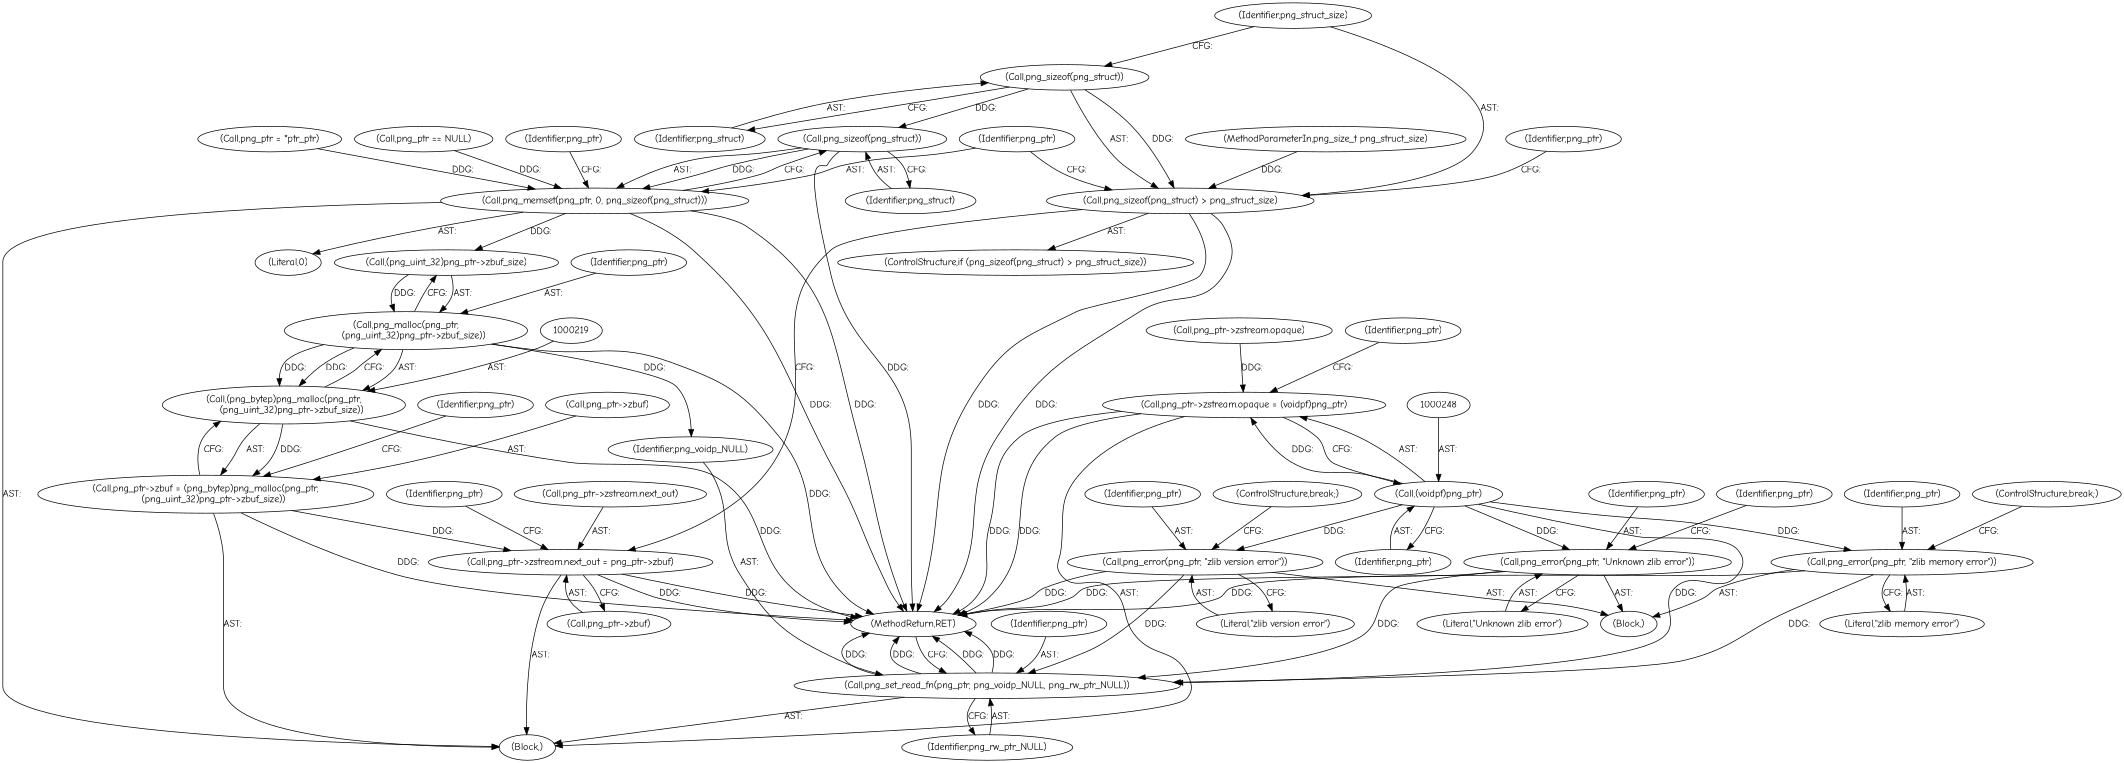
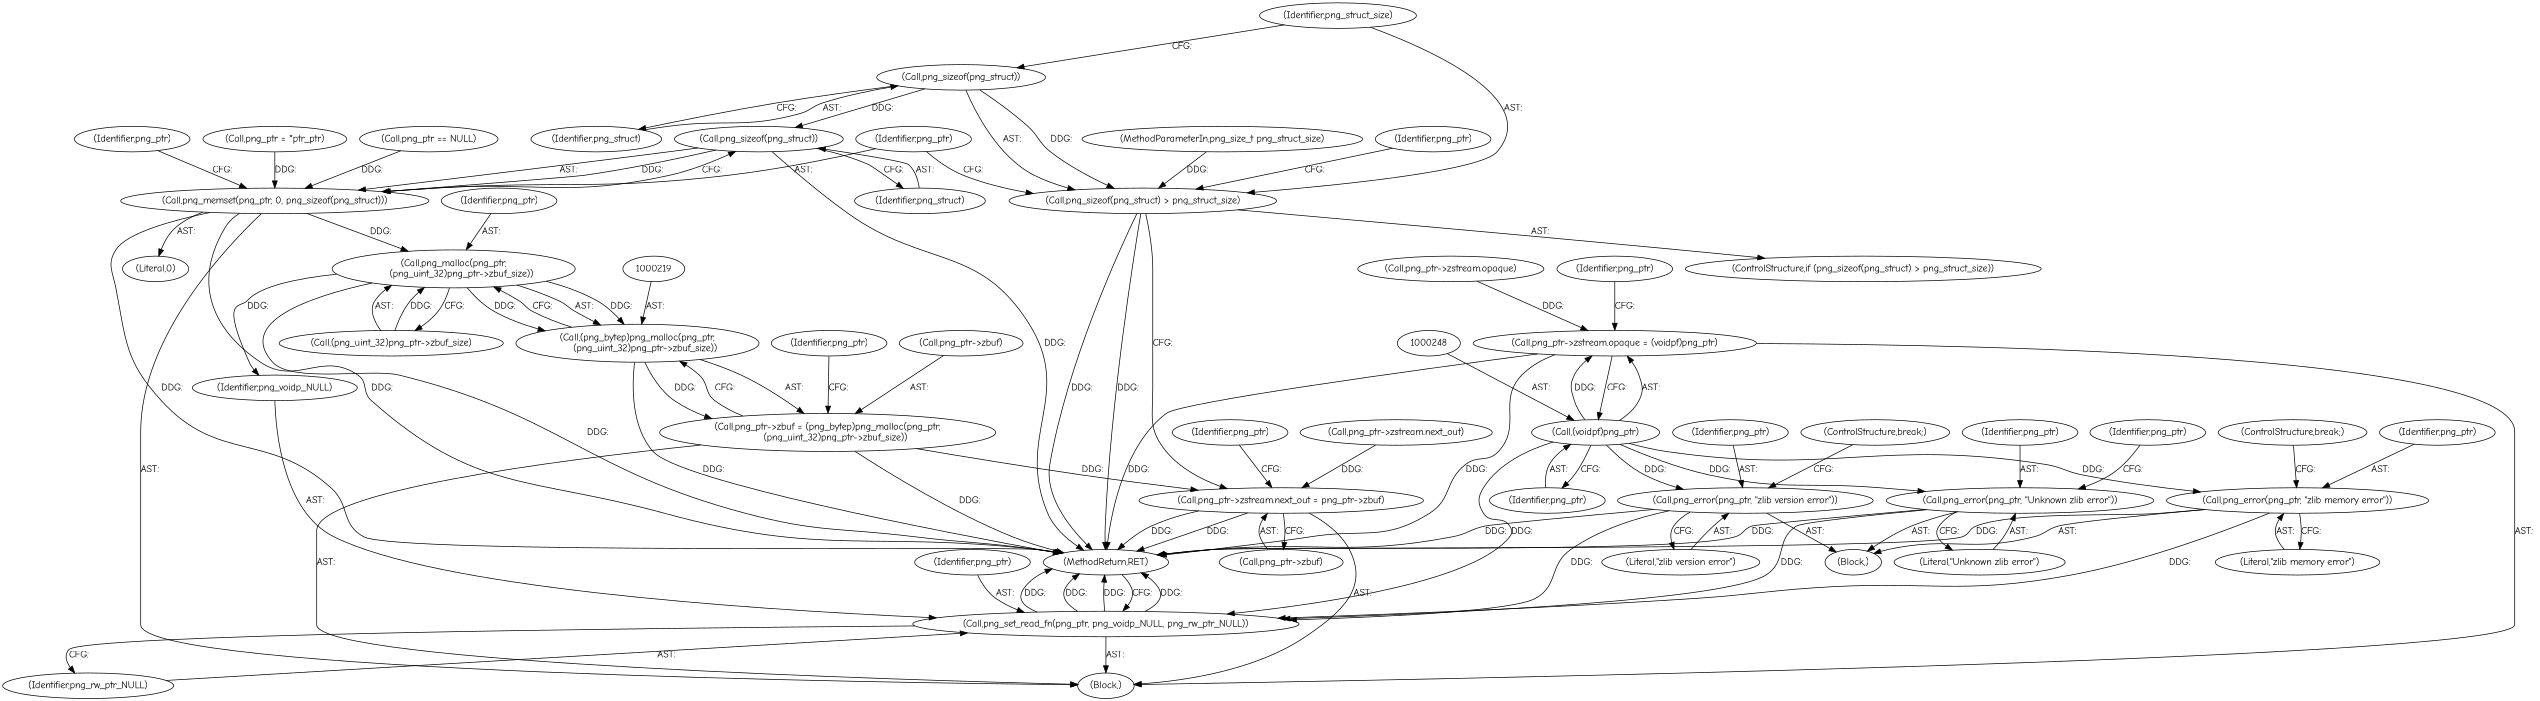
edge "(Call,png_memset(png_ptr, 0, png_sizeof(png_struct)))" -> "(Call,(png_uint_32)png_ptr->zbuf_size)": now "(Call,png_memset(png_ptr, 0, png_sizeof(png_struct)))" -> "(Call,png_malloc(png_ptr, (png_uint_32)png_ptr->zbuf_size))"
edge "(Call,png_ptr->zstream.next_out)" -> "(Call,png_ptr->zstream.next_out = png_ptr->zbuf)": label "AST: " -> "DDG: "
